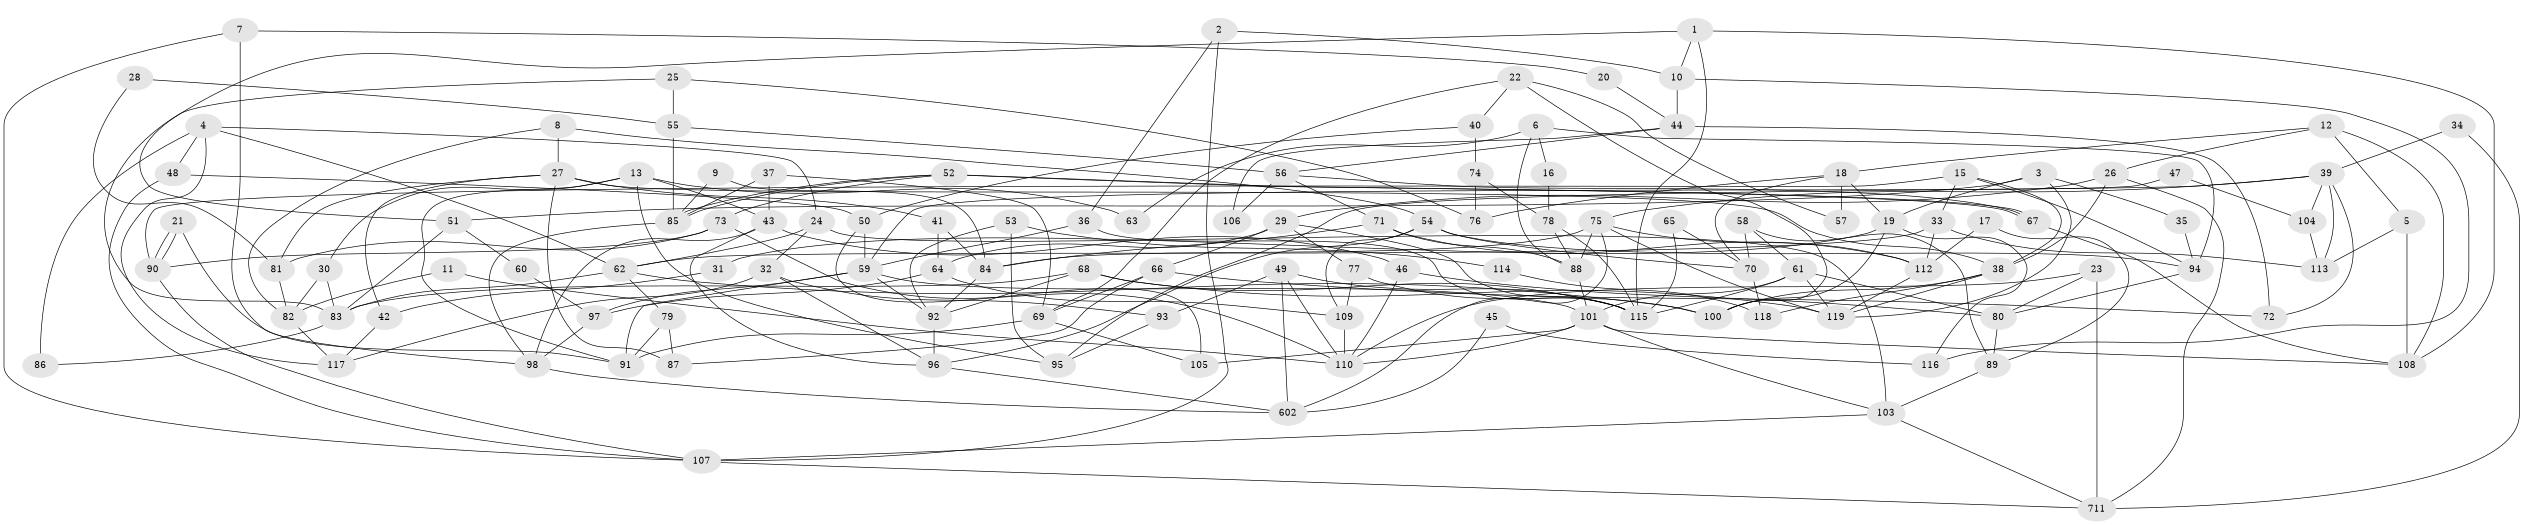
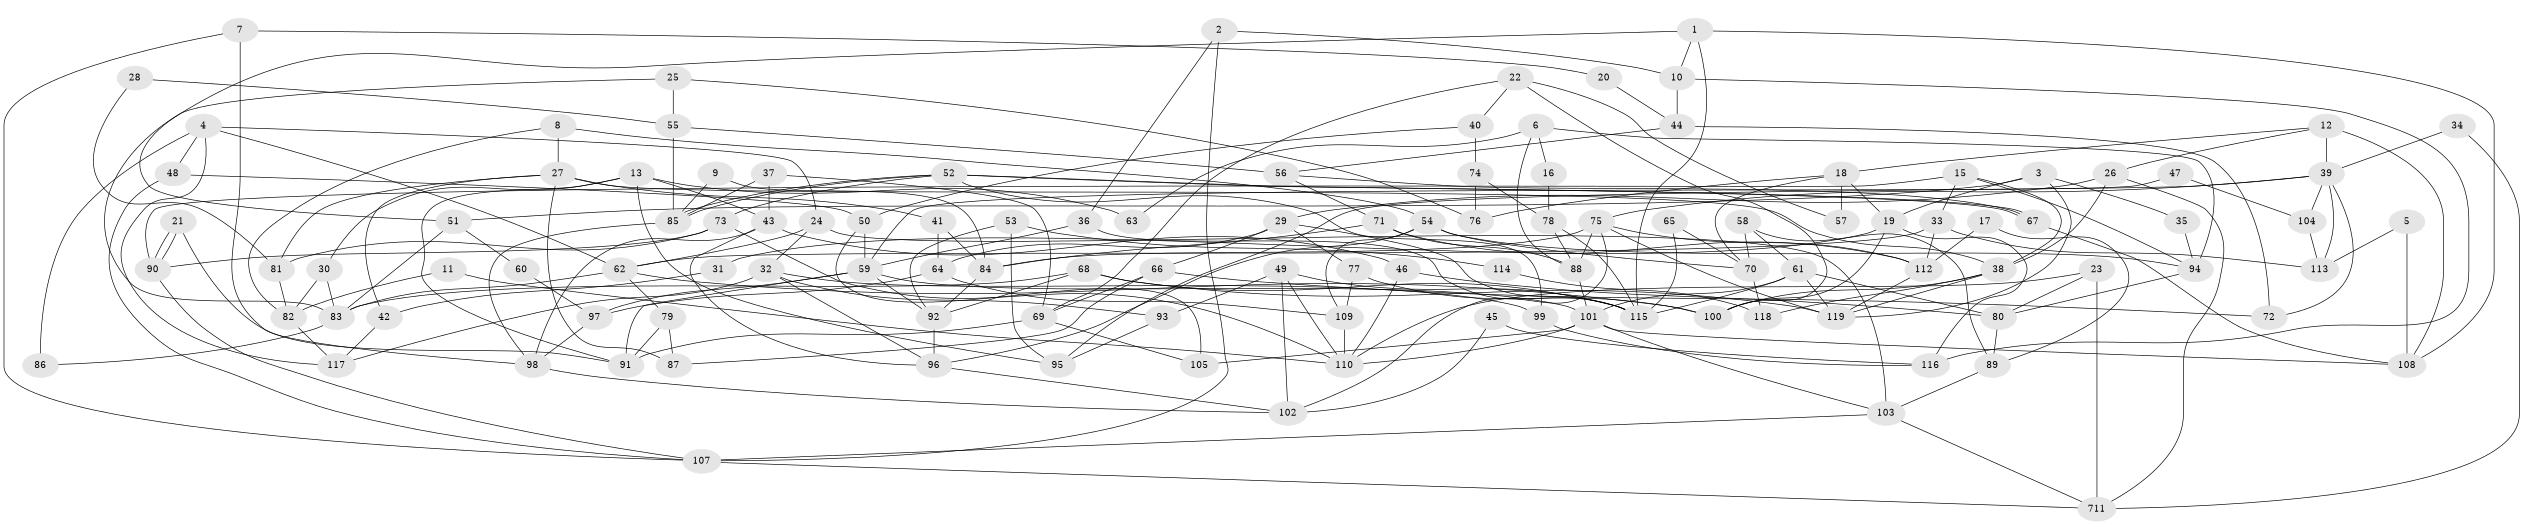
edge "12" -- "5": now "12" -- "39"
node "106": removed
node "99": added
node "602": label "602" -> "102"
